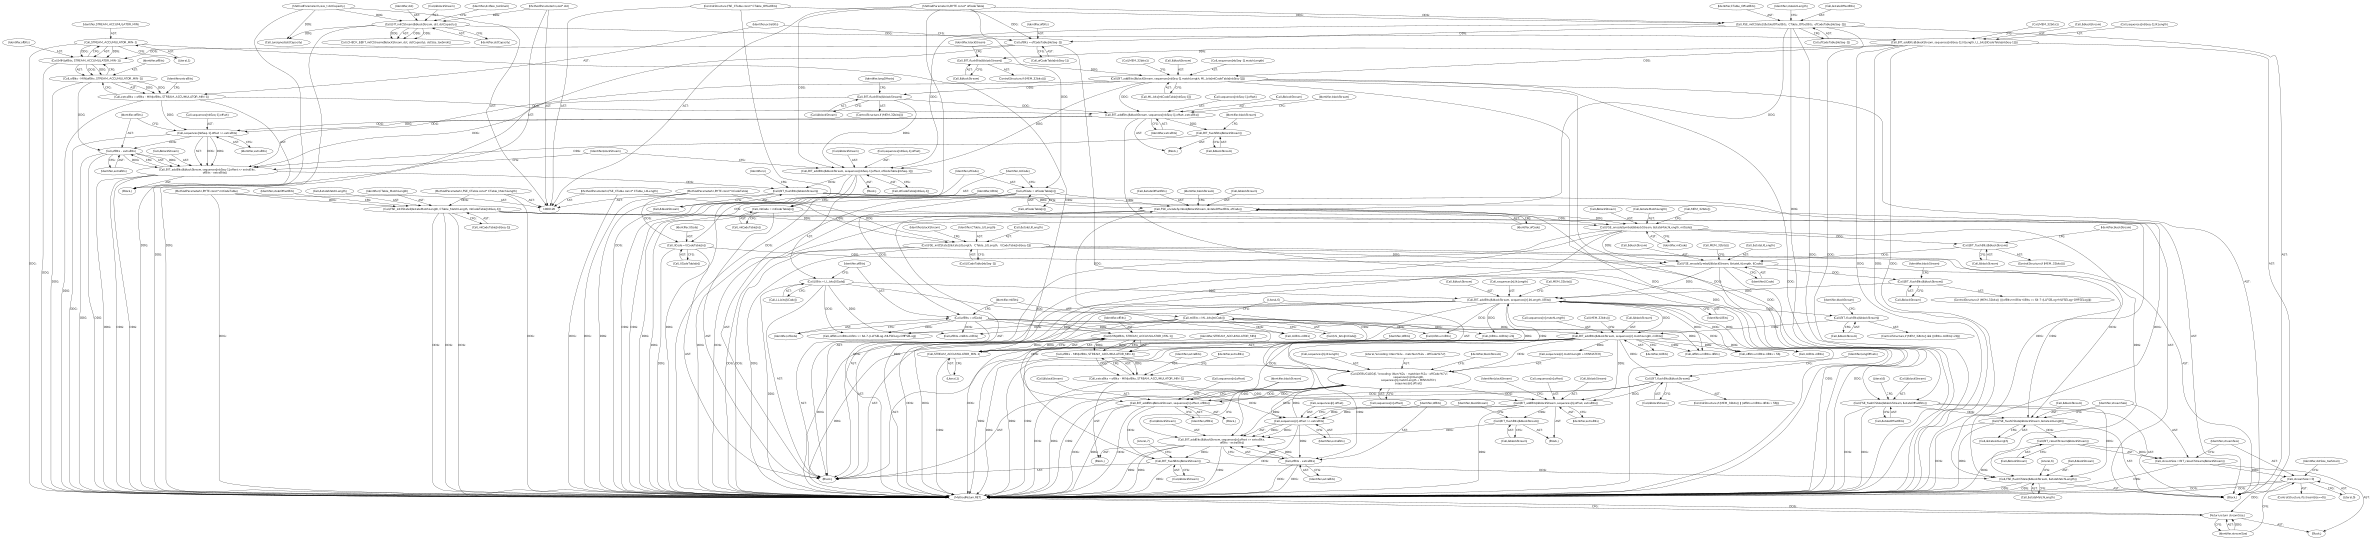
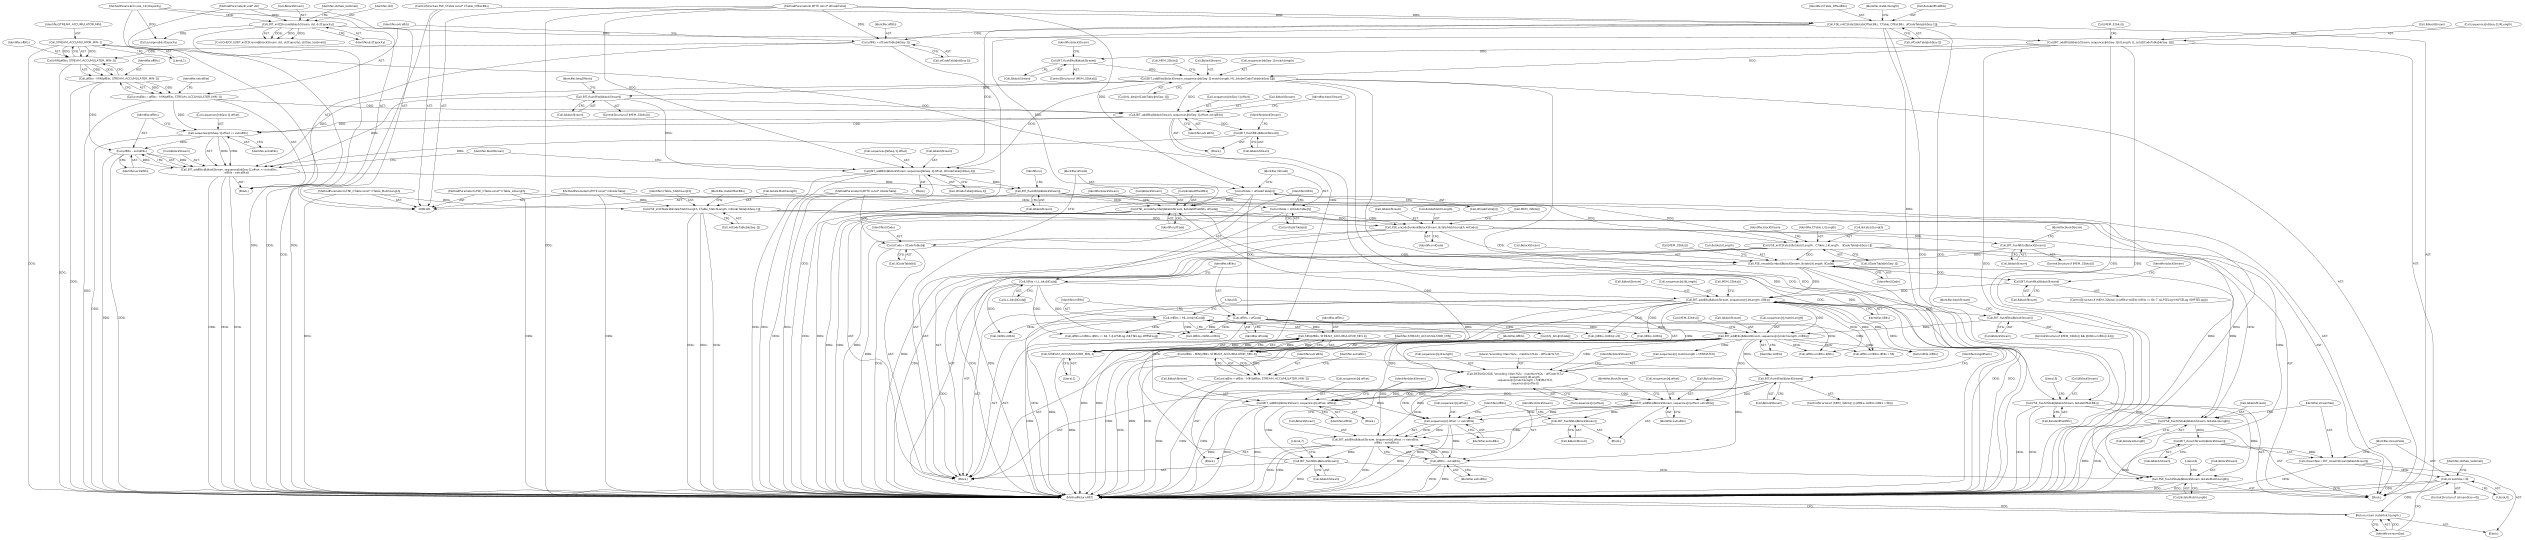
edge "(MethodParameterIn,BYTE const* mlCodeTable)" -> "(Call,mlCode = mlCodeTable[n])": added, label "DDG:"
edge "(Call,mlBits = ML_bits[mlCode])" -> "(Call,llBits+mlBits)": now "(Call,ofBits = ofCode)" -> "(Call,llBits+mlBits)"
node "(Return,return streamSize;)": label "(Return,return streamSize;)" -> "(Return,return stateMatchLength;)"
